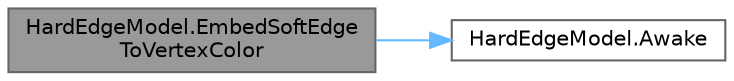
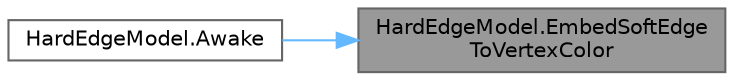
edge "HardEdgeModel.EmbedSoftEdge ToVertexColor" -> "HardEdgeModel.Awake": reversed
